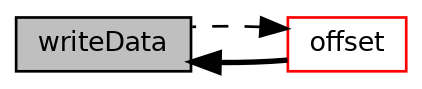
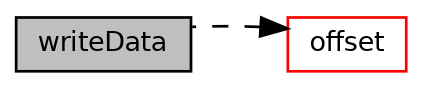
edge "offset" -> "writeData": removed
